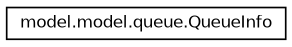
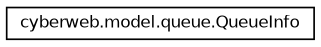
node "model.model.queue.QueueInfo": label "model.model.queue.QueueInfo" -> "cyberweb.model.queue.QueueInfo"
